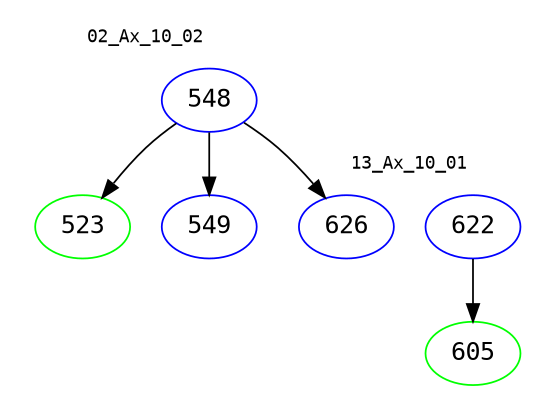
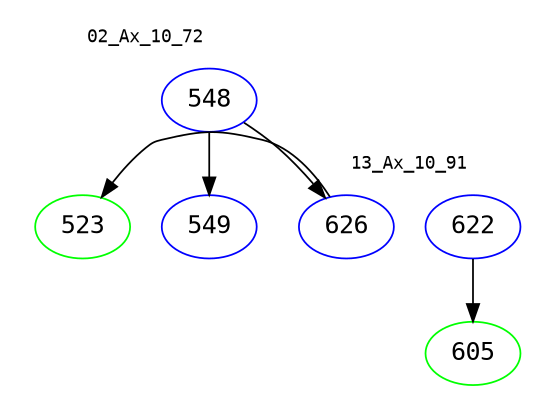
cluster "02_Ax_10_02": label "02_Ax_10_02" -> "02_Ax_10_72"
edge "548" -> "523": now "626" -> "523"
cluster "13_Ax_10_01": label "13_Ax_10_01" -> "13_Ax_10_91"
